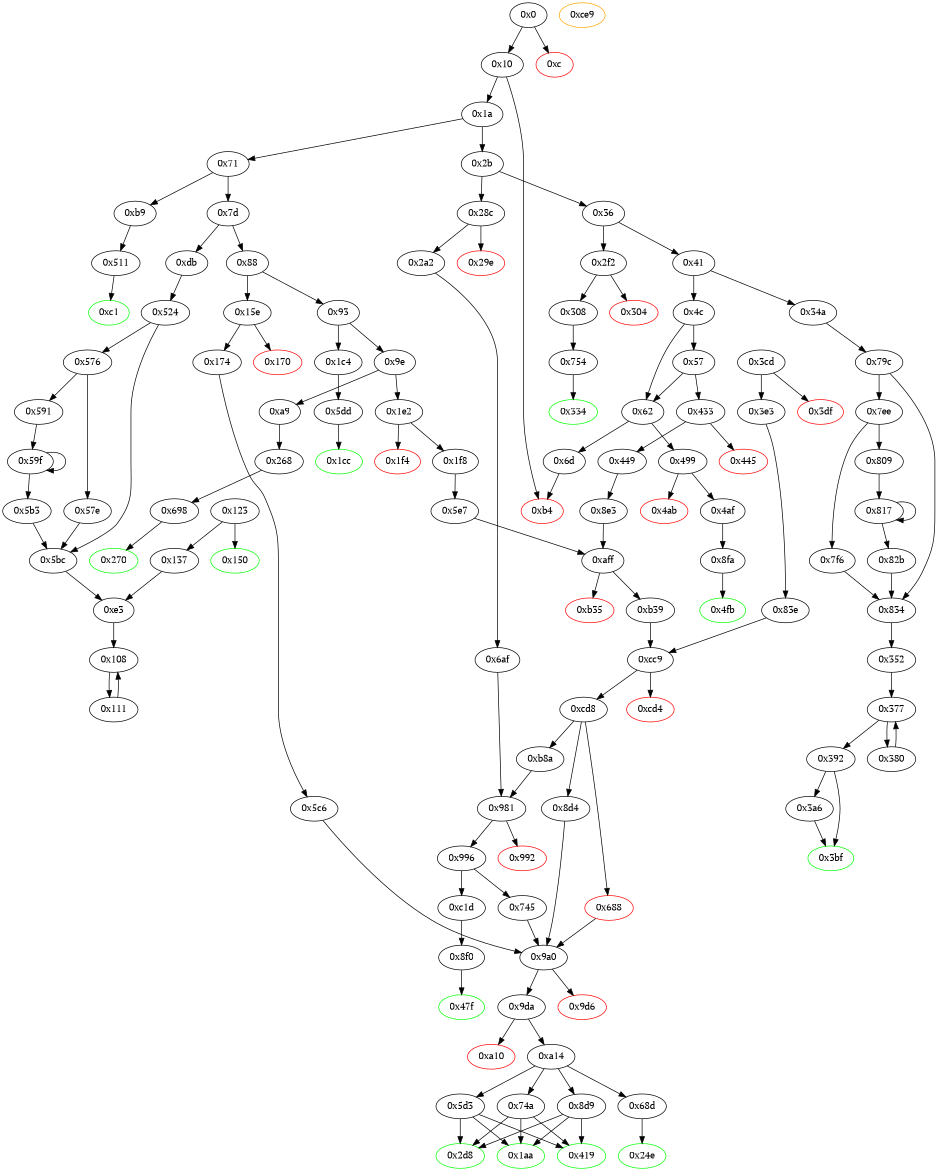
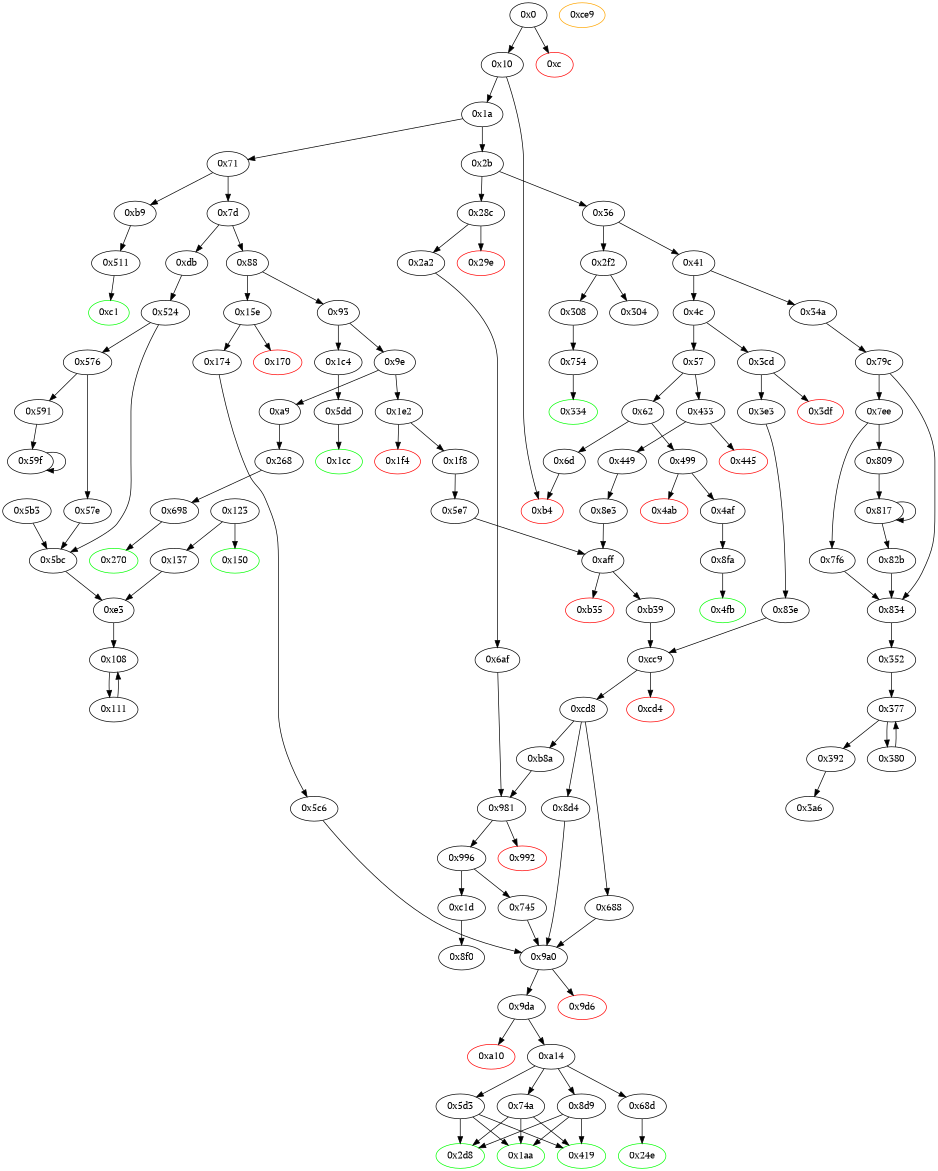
node "0x304": color red -> black
edge "0x4c" -> "0x62": now "0x4c" -> "0x3cd"
edge "0x59f" -> "0x5b3": removed
node "0x3bf": removed
node "0x688": color red -> black
node "0x47f": removed
